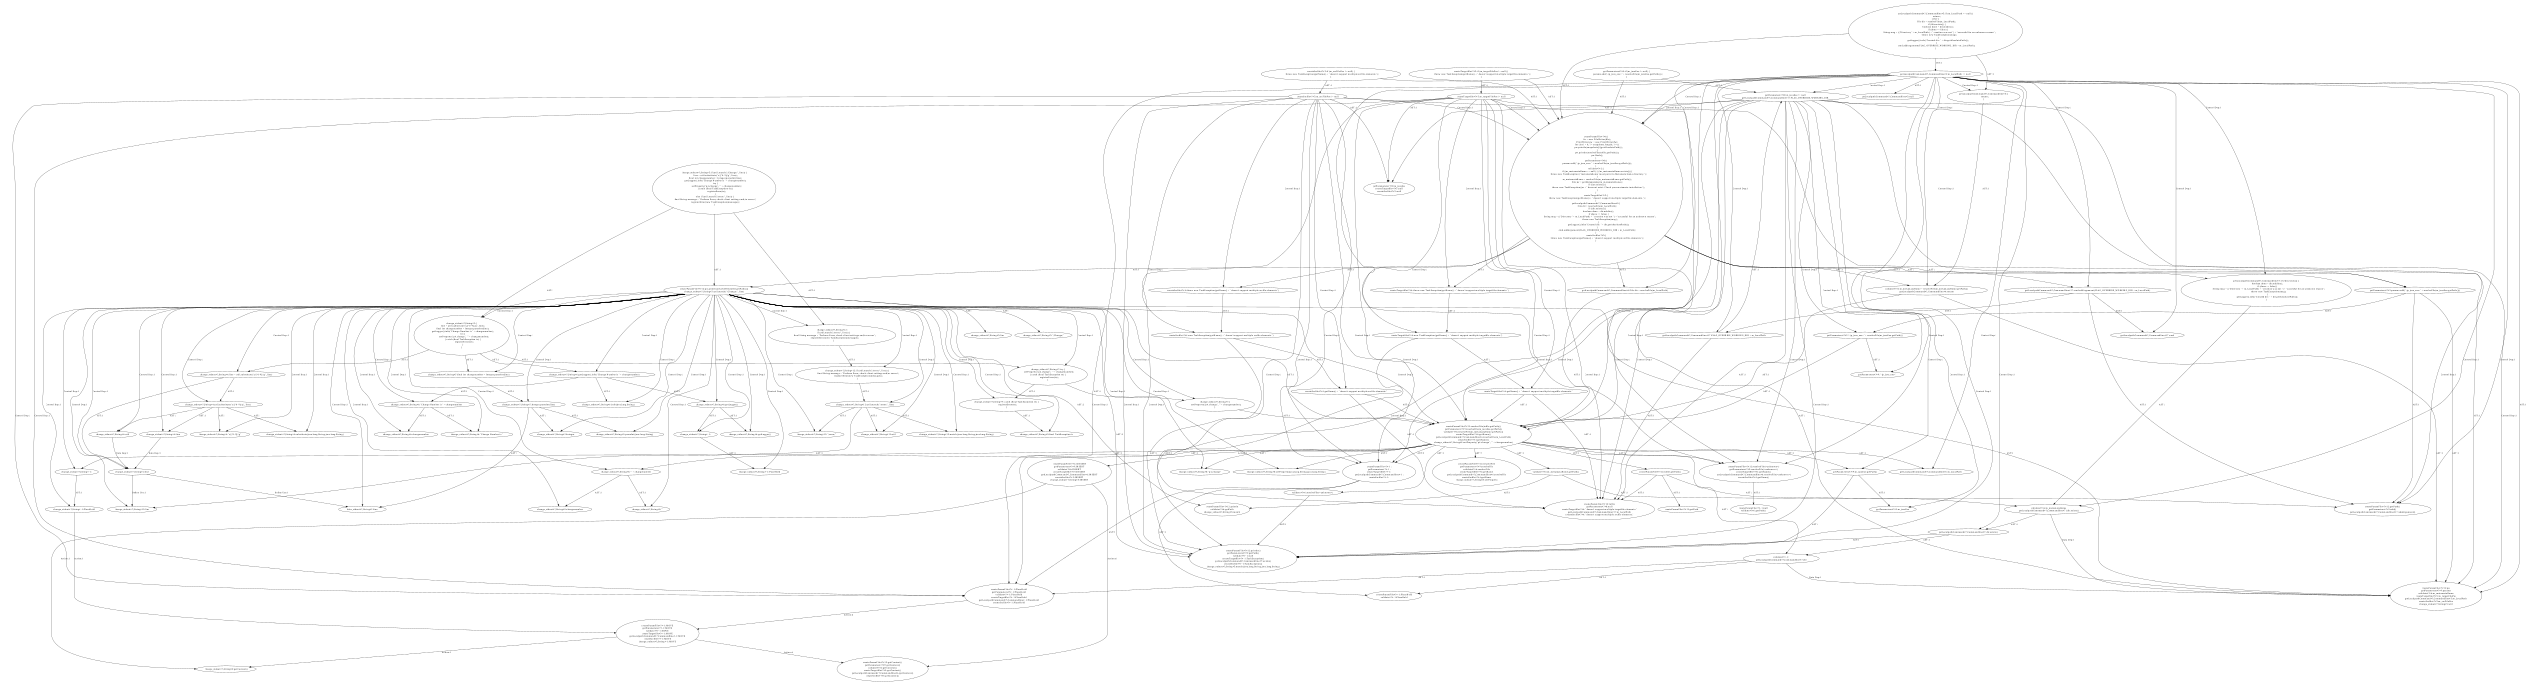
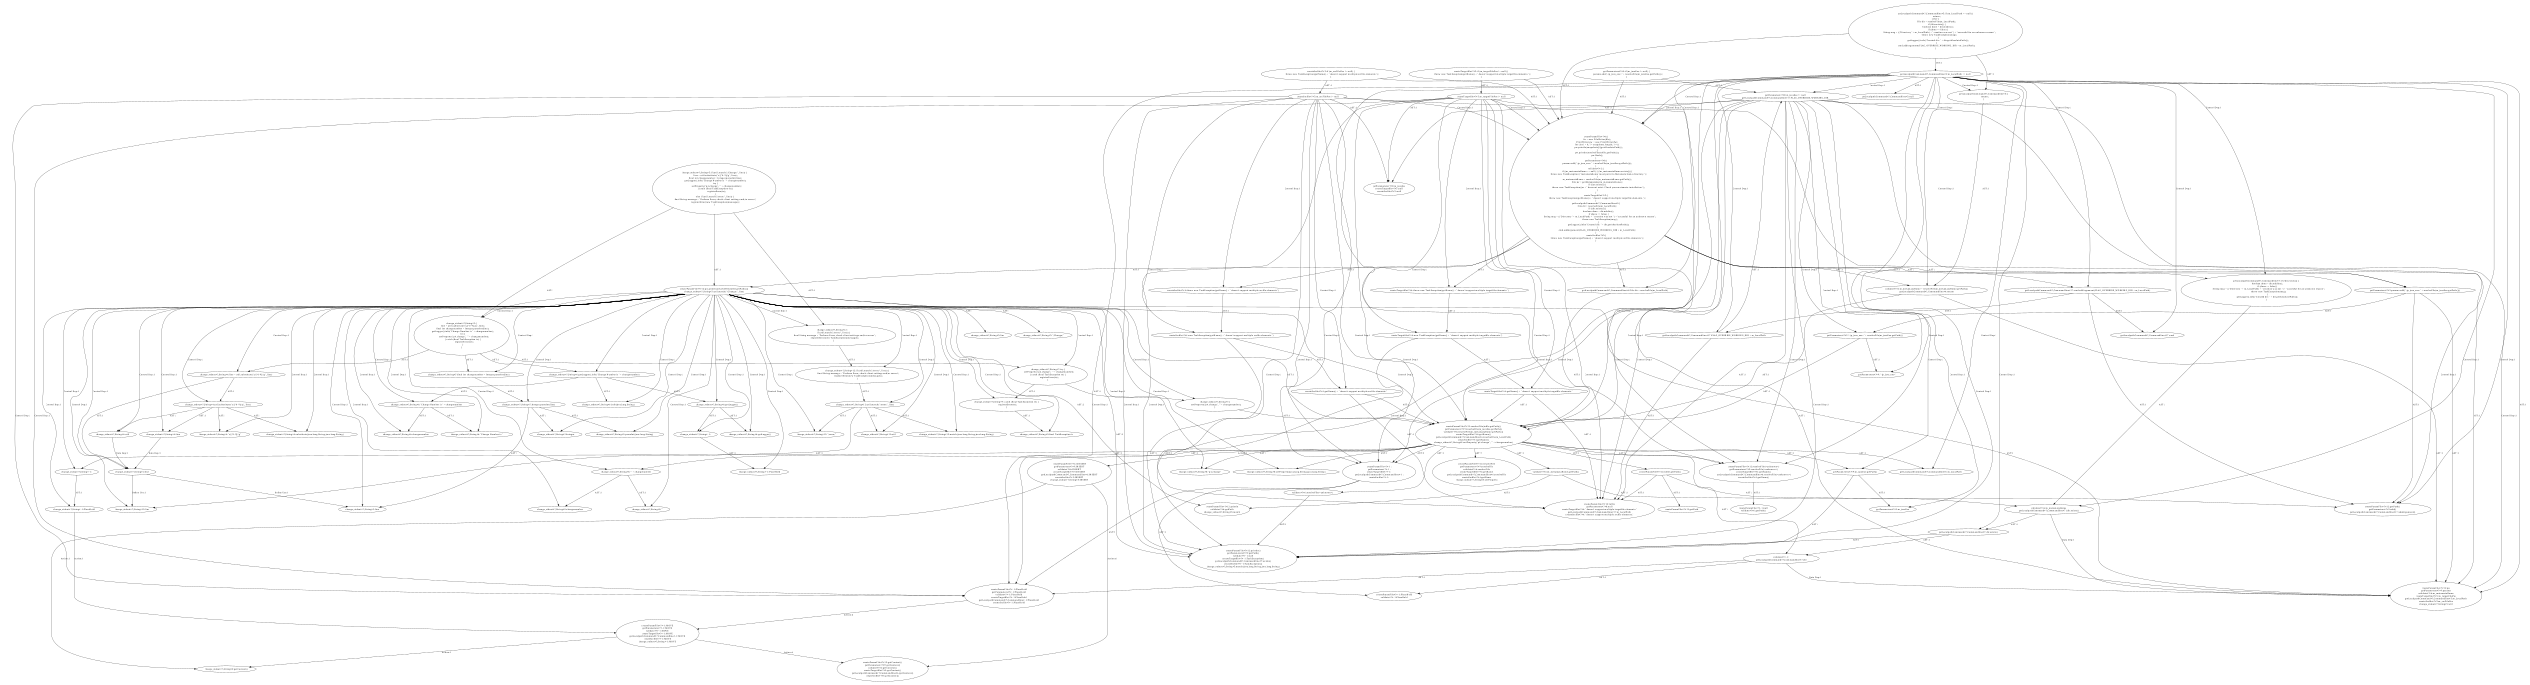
node "false_stdout#?,String#5:line": label "false_stdout#?,String#5:line" -> "change_stdout#?,String#5:line"
